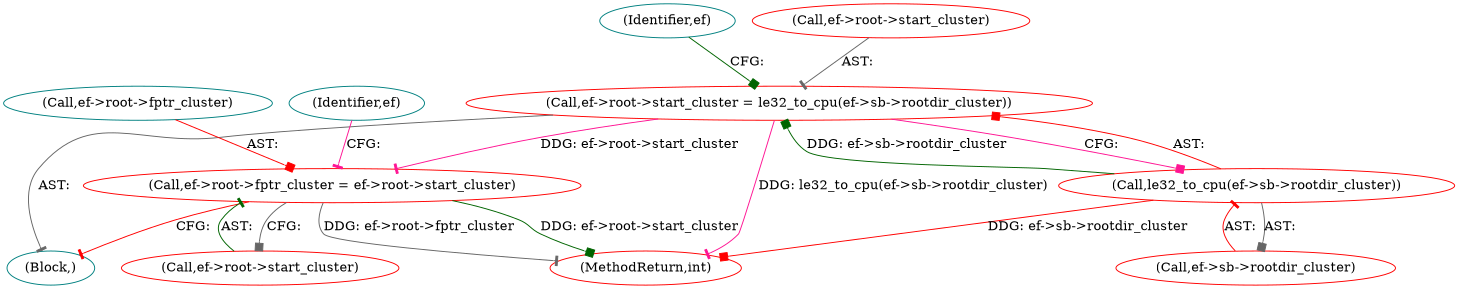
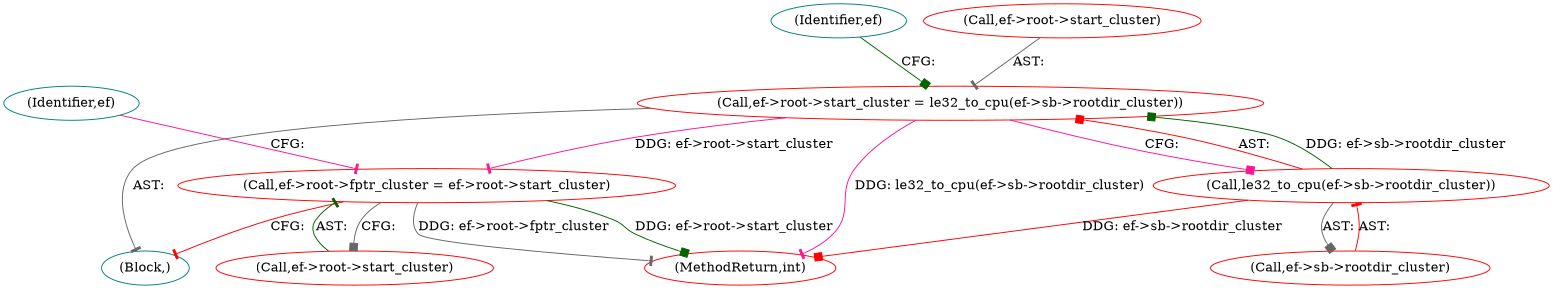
node "(Call,ef->root->fptr_cluster)": removed
